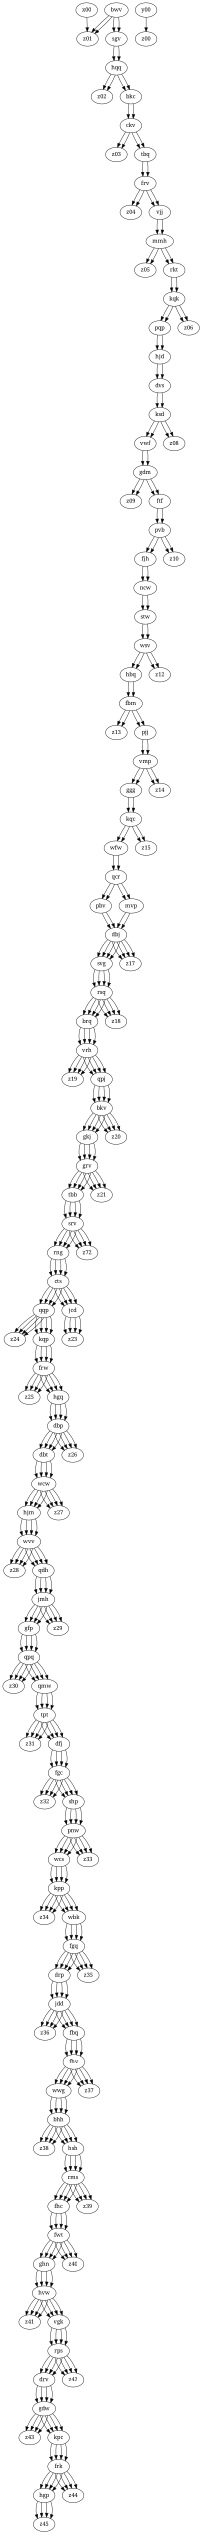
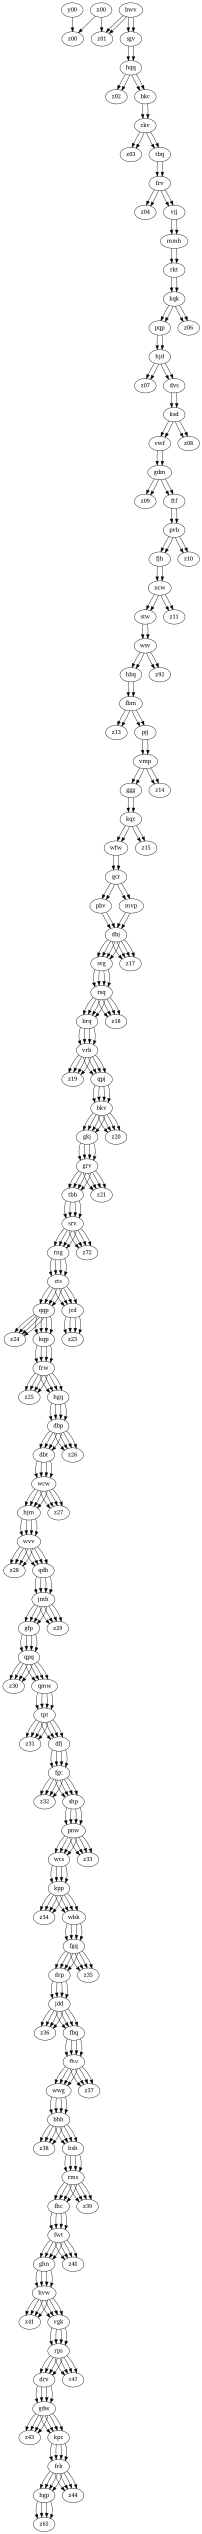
edge "x00" -> "z00": added
node "z05": removed
node "z07": added
node "z11": added
node "z12": label "z12" -> "z92"
node "z45": label "z45" -> "z65"
